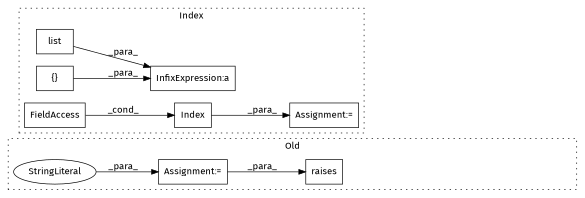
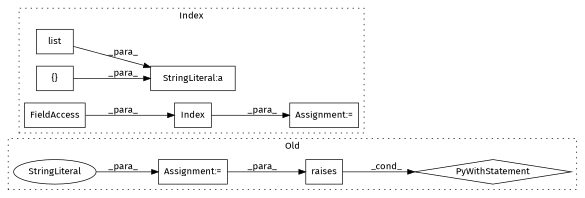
node "InfixExpression:a": label "InfixExpression:a" -> "StringLiteral:a"
edge "FieldAccess" -> "Index": label "_cond_" -> "_para_"
node "PyWithStatement": added
